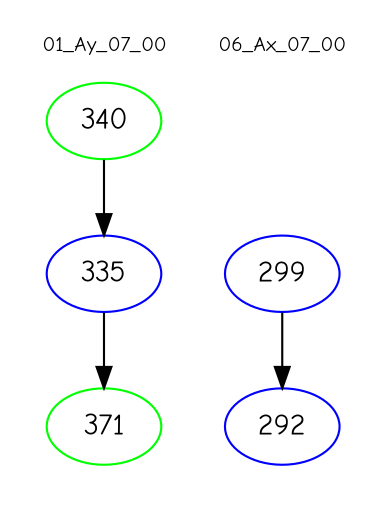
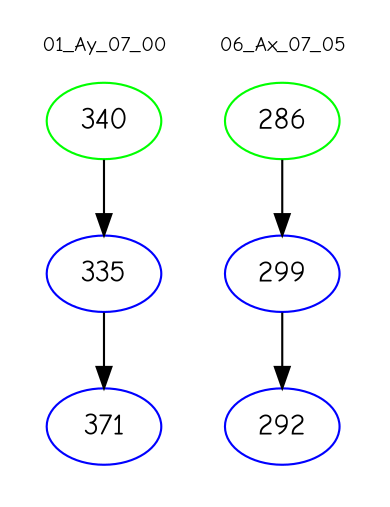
cluster "06_Ax_07_00": label "06_Ax_07_00" -> "06_Ax_07_05"
node "286": added
node "371": color green -> blue
